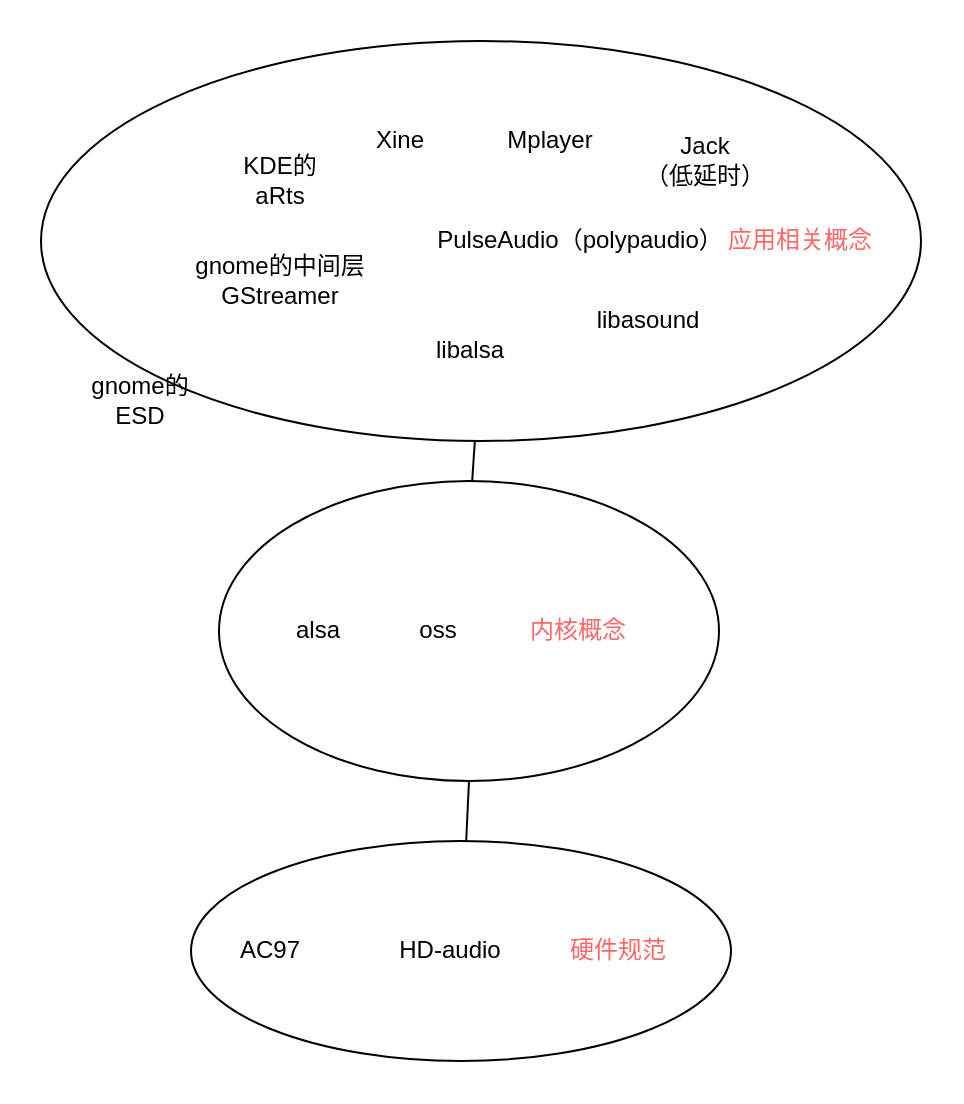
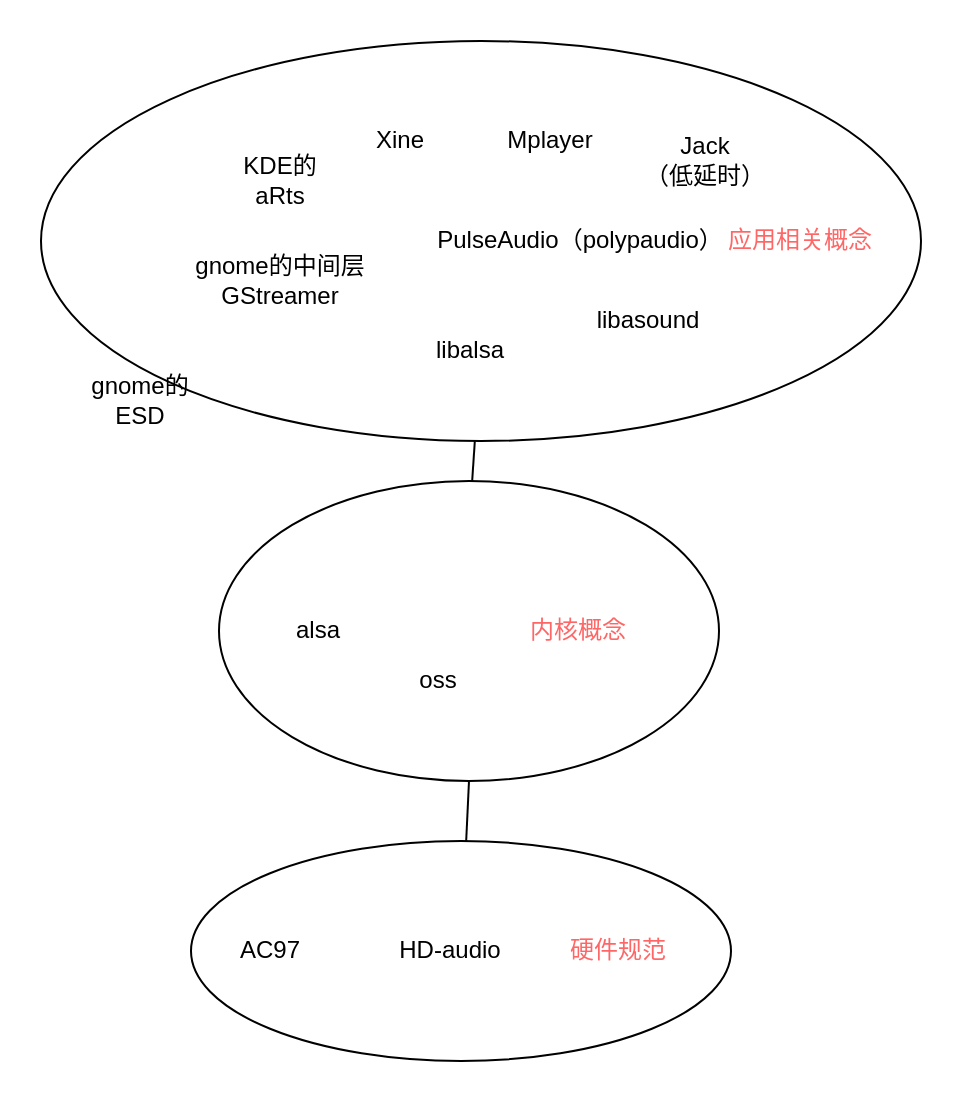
node "oss": moved (439, 631) -> (439, 681)
